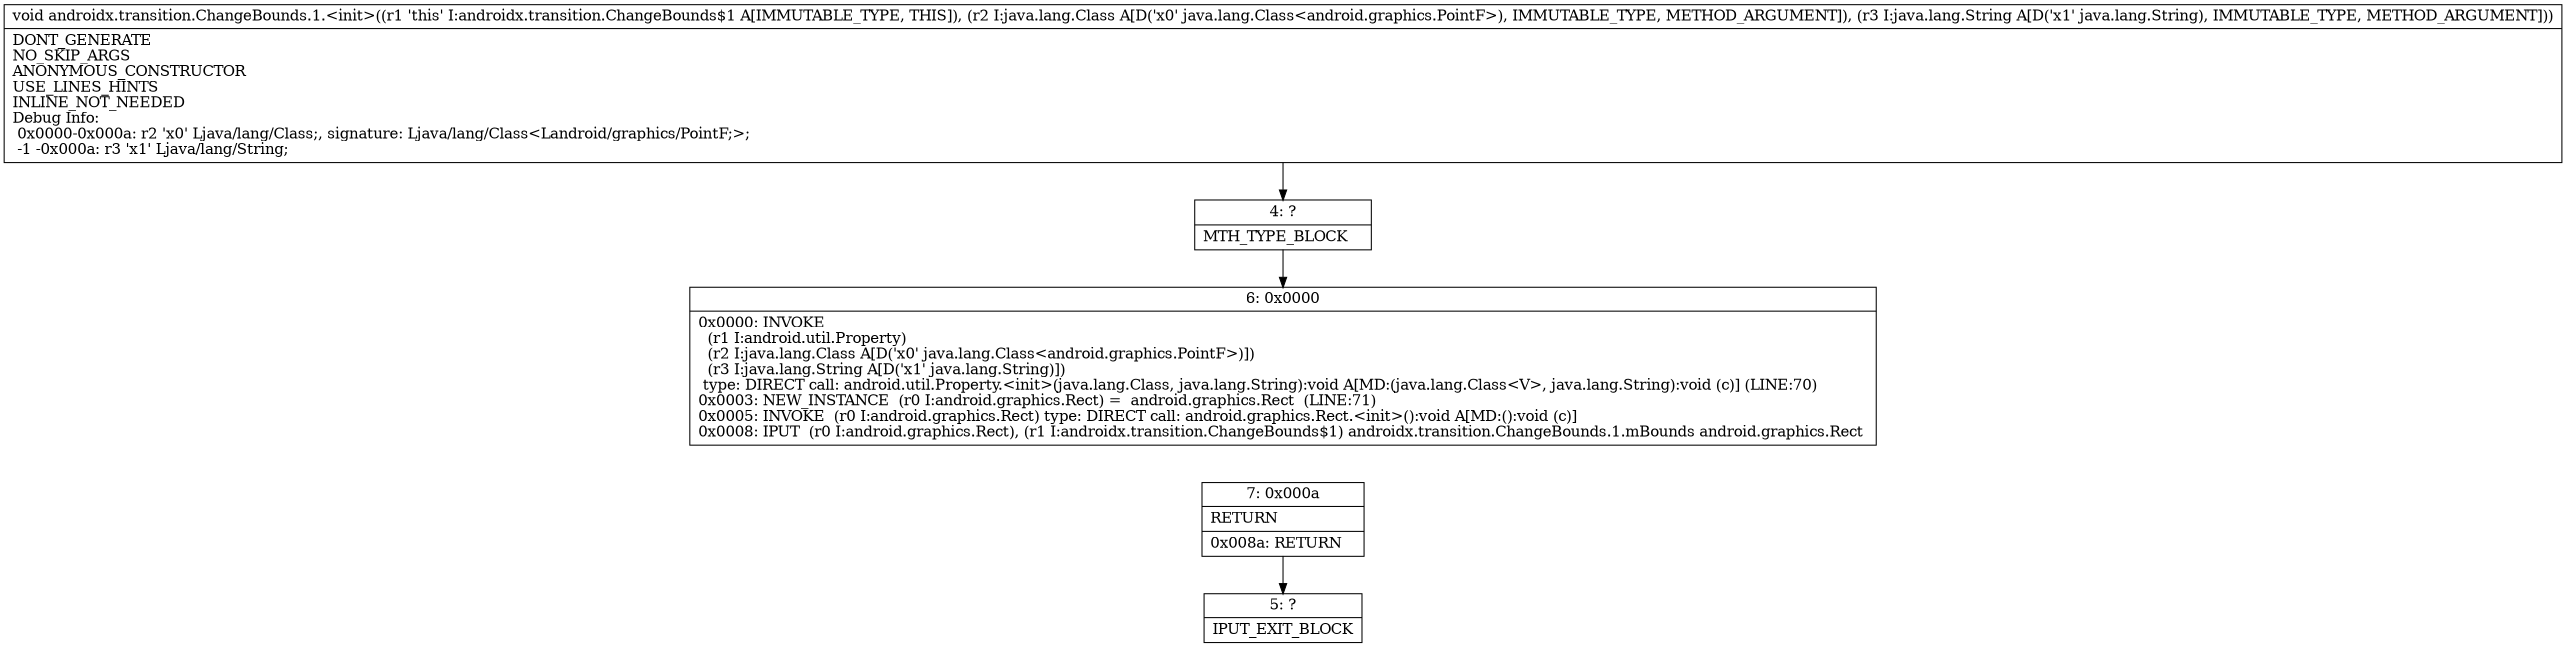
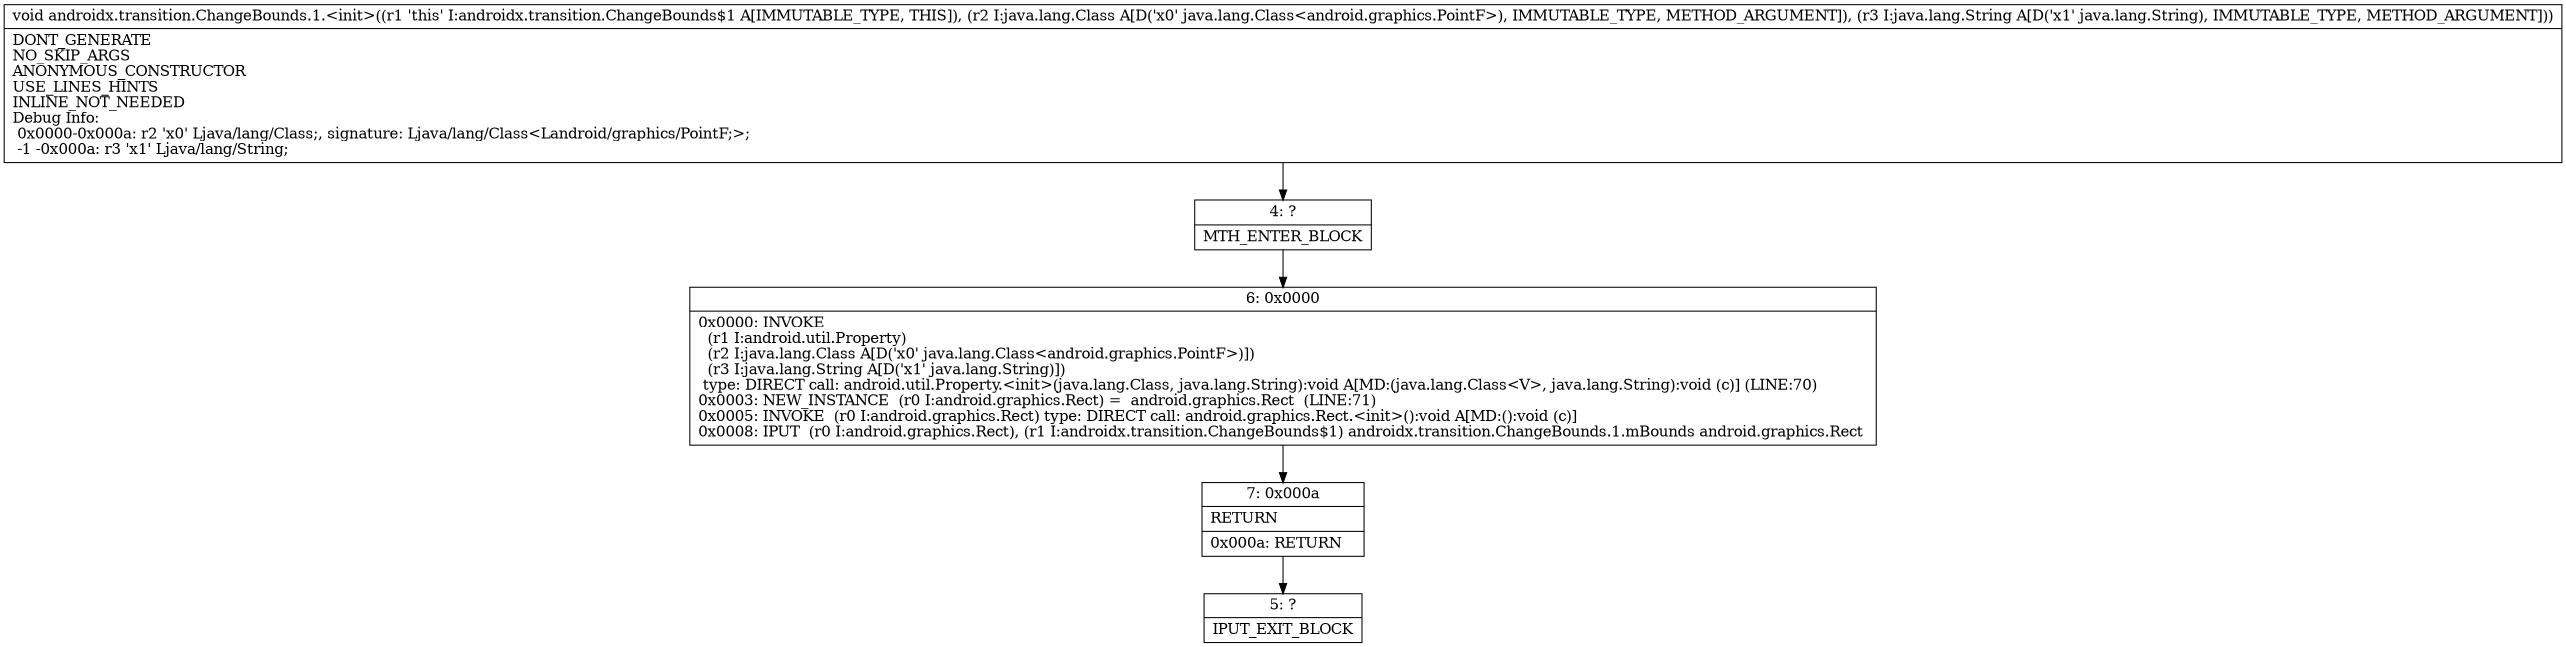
node "4: ?": text "MTH_TYPE_BLOCK" -> "MTH_ENTER_BLOCK"
edge "6: 0x0000" -> "7: 0x000a": added
node "7: 0x000a": text "0x008a: RETURN" -> "0x000a: RETURN"
